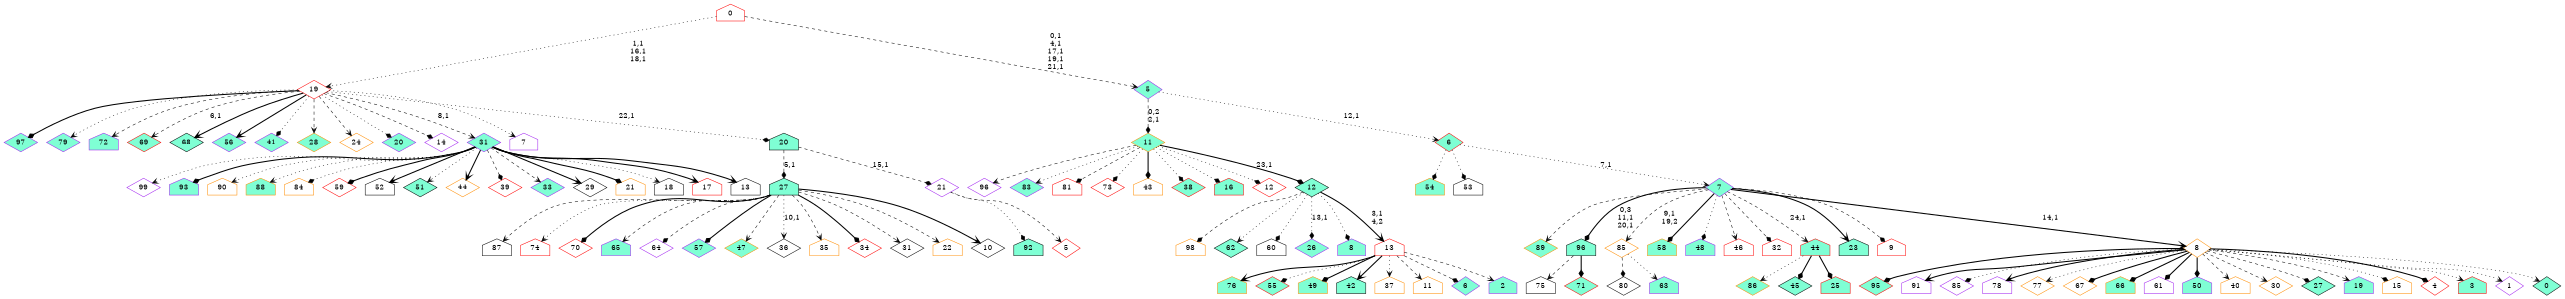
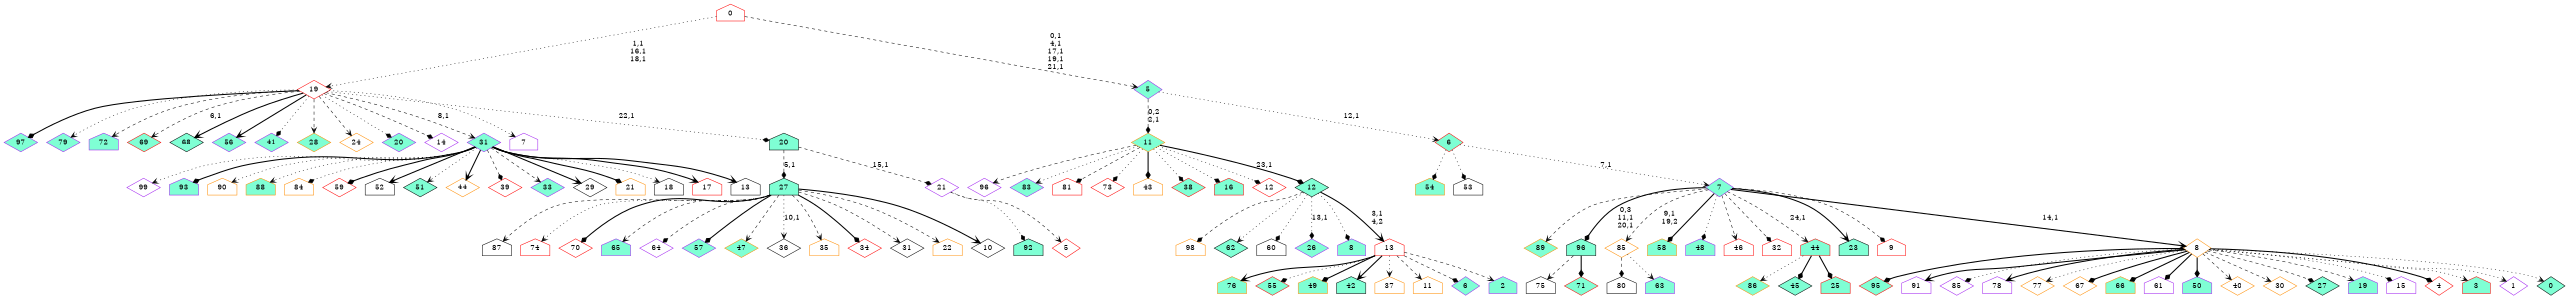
node "80": shape diamond -> house
node "40": shape house -> diamond
node "15": color darkorange -> purple
